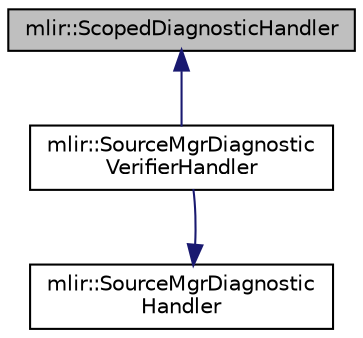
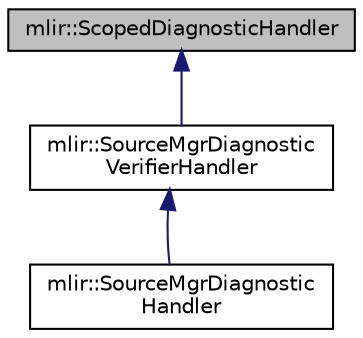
edge "mlir::SourceMgrDiagnostic VerifierHandler" -> "mlir::SourceMgrDiagnostic Handler": reversed
